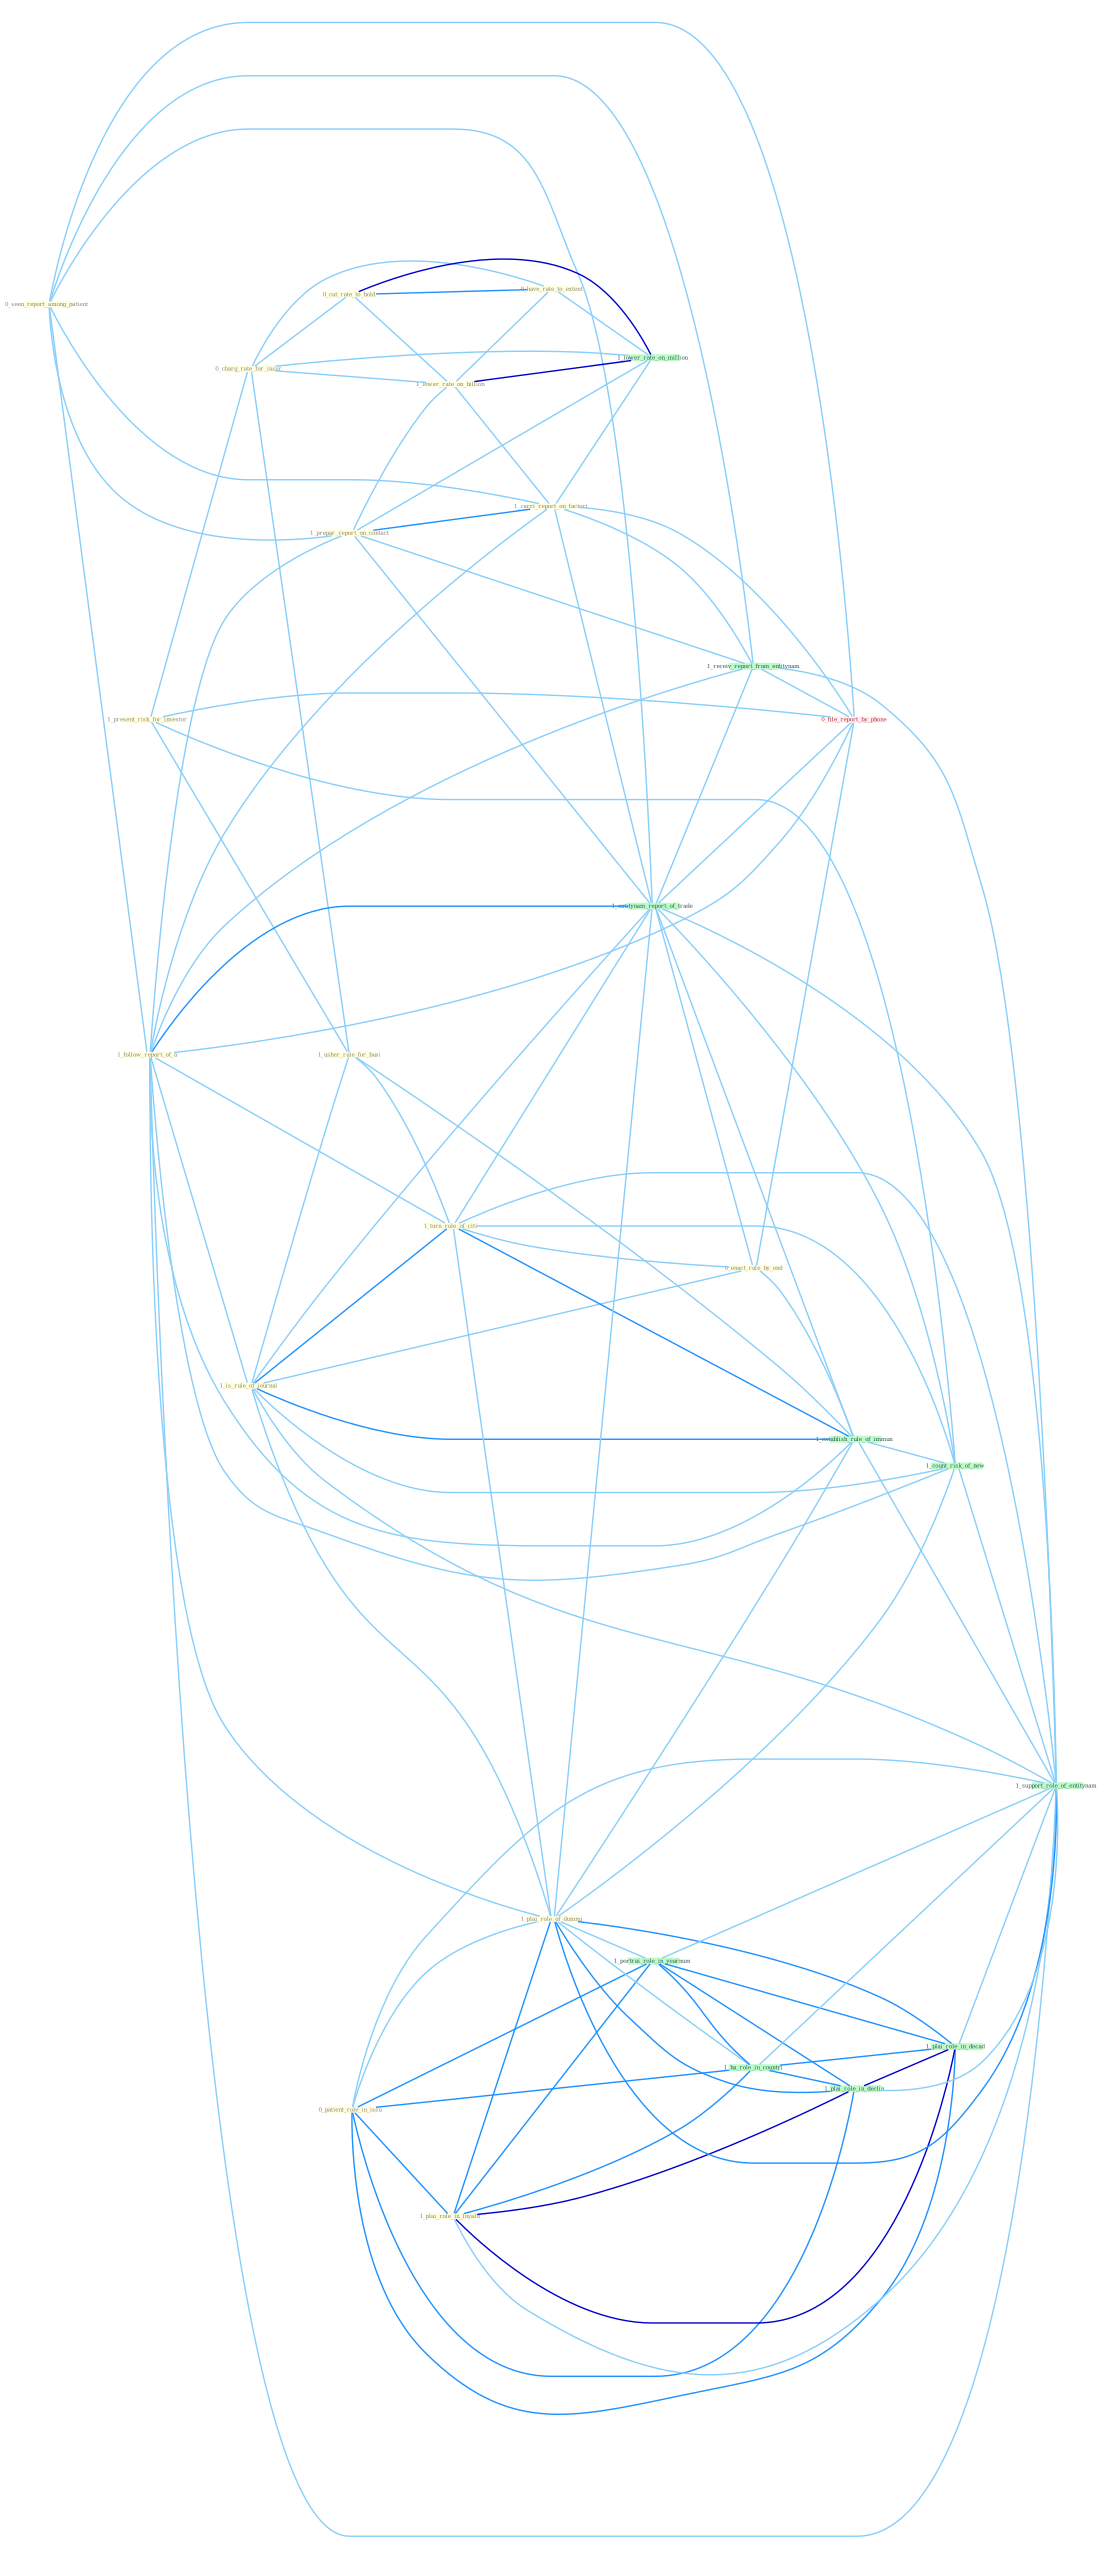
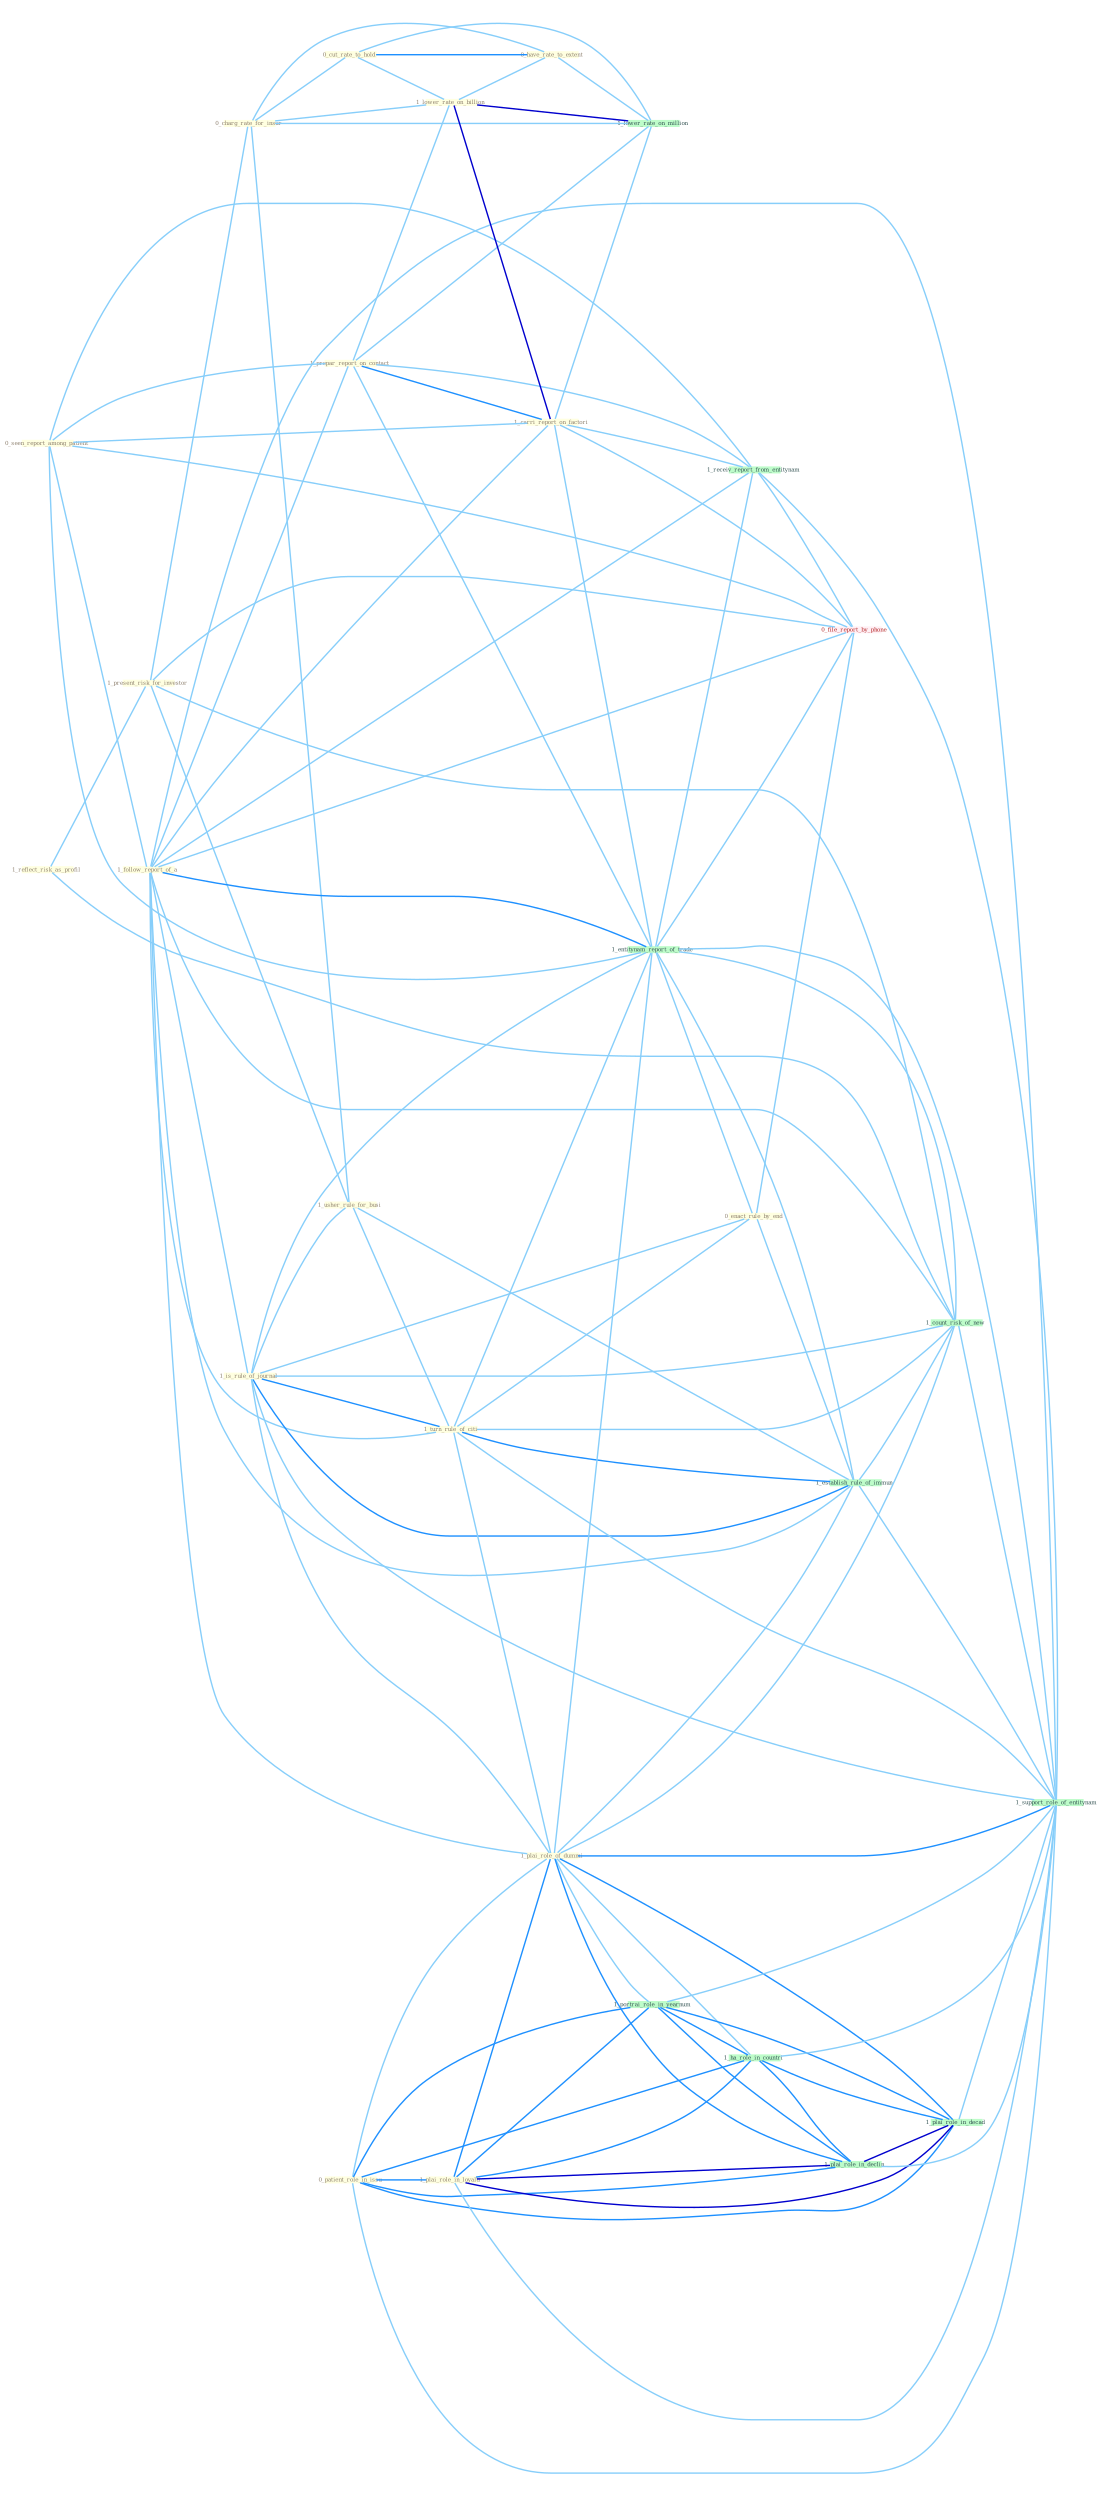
edge "0_cut_rate_to_hold" -- "1_lower_rate_on_million": color #0000cd -> #87cefa
edge "1_lower_rate_on_billion" -- "1_carri_report_on_factori": color #87cefa -> #0000cd
node "1_reflect_risk_as_profil": added
